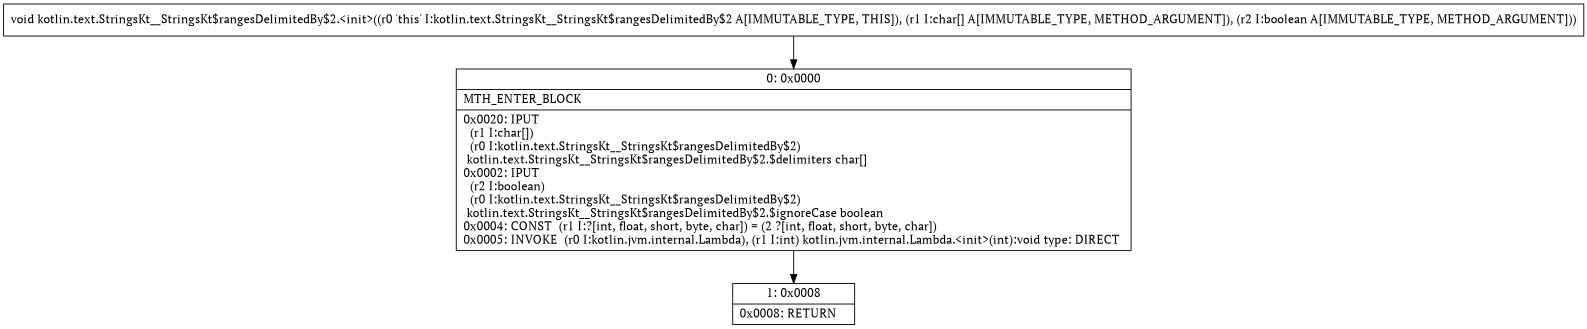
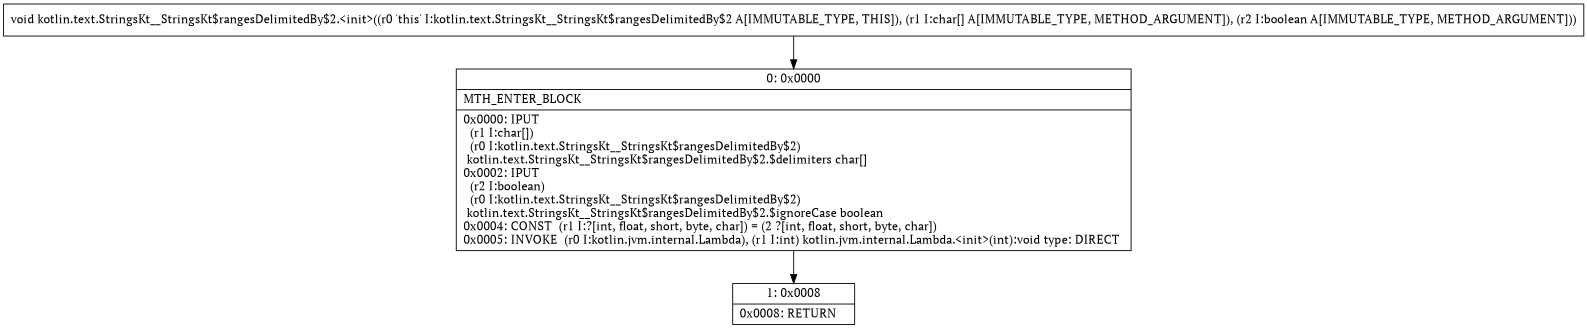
node "0: 0x0000": text "0x0020: IPUT" -> "0x0000: IPUT"
